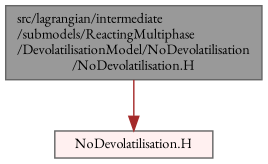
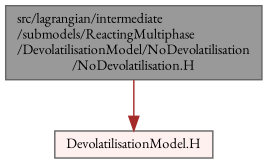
node "NoDevolatilisation.H": label "NoDevolatilisation.H" -> "DevolatilisationModel.H"
